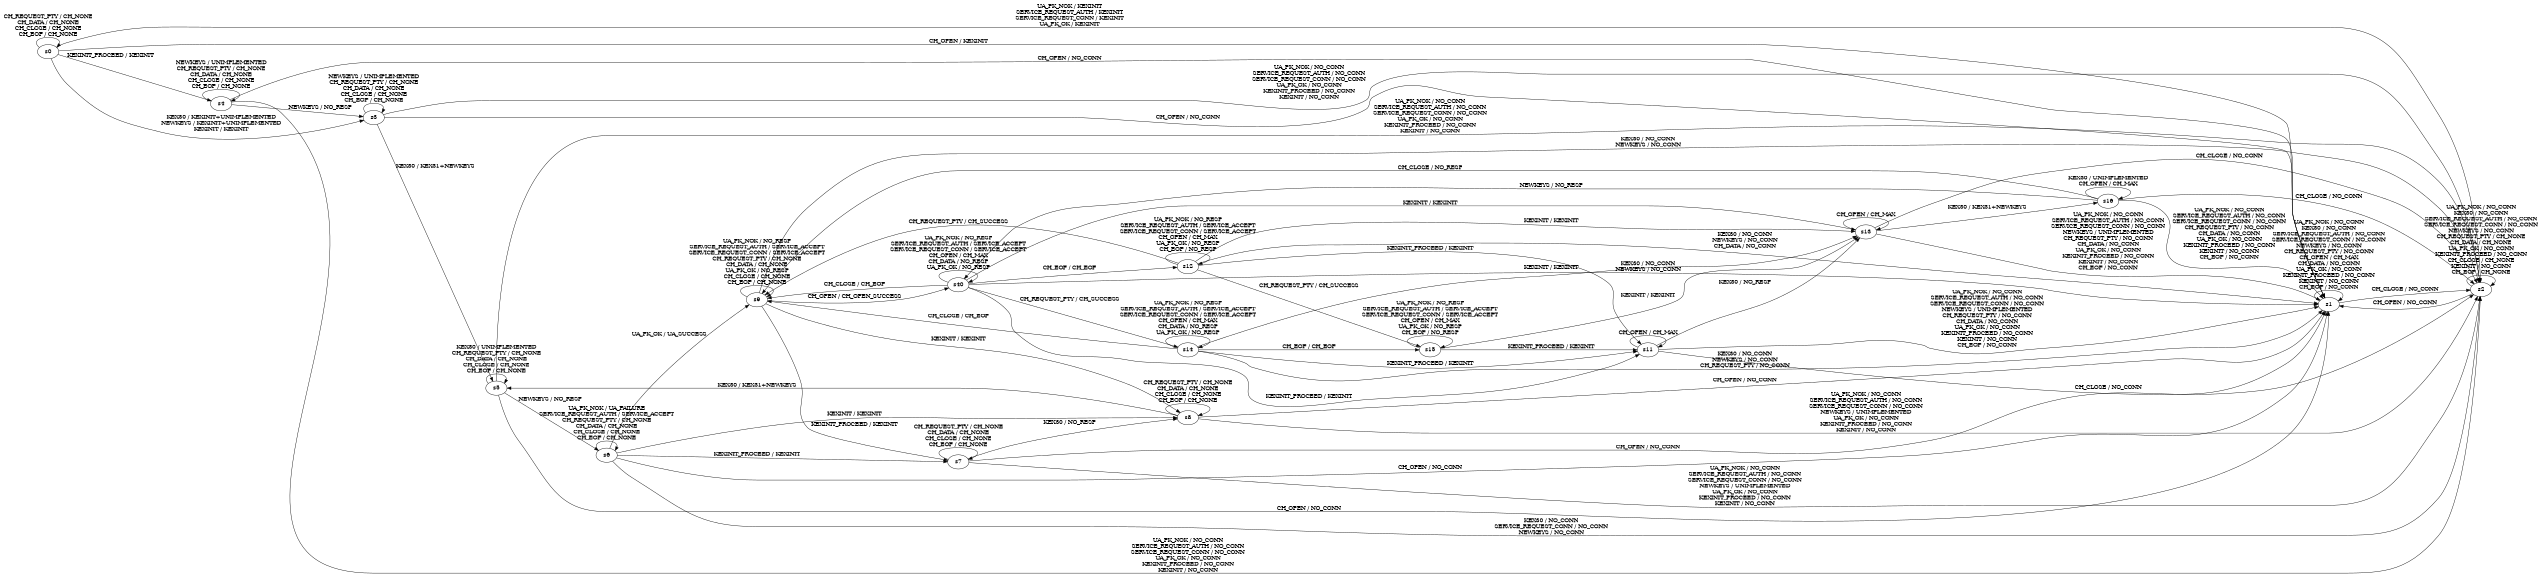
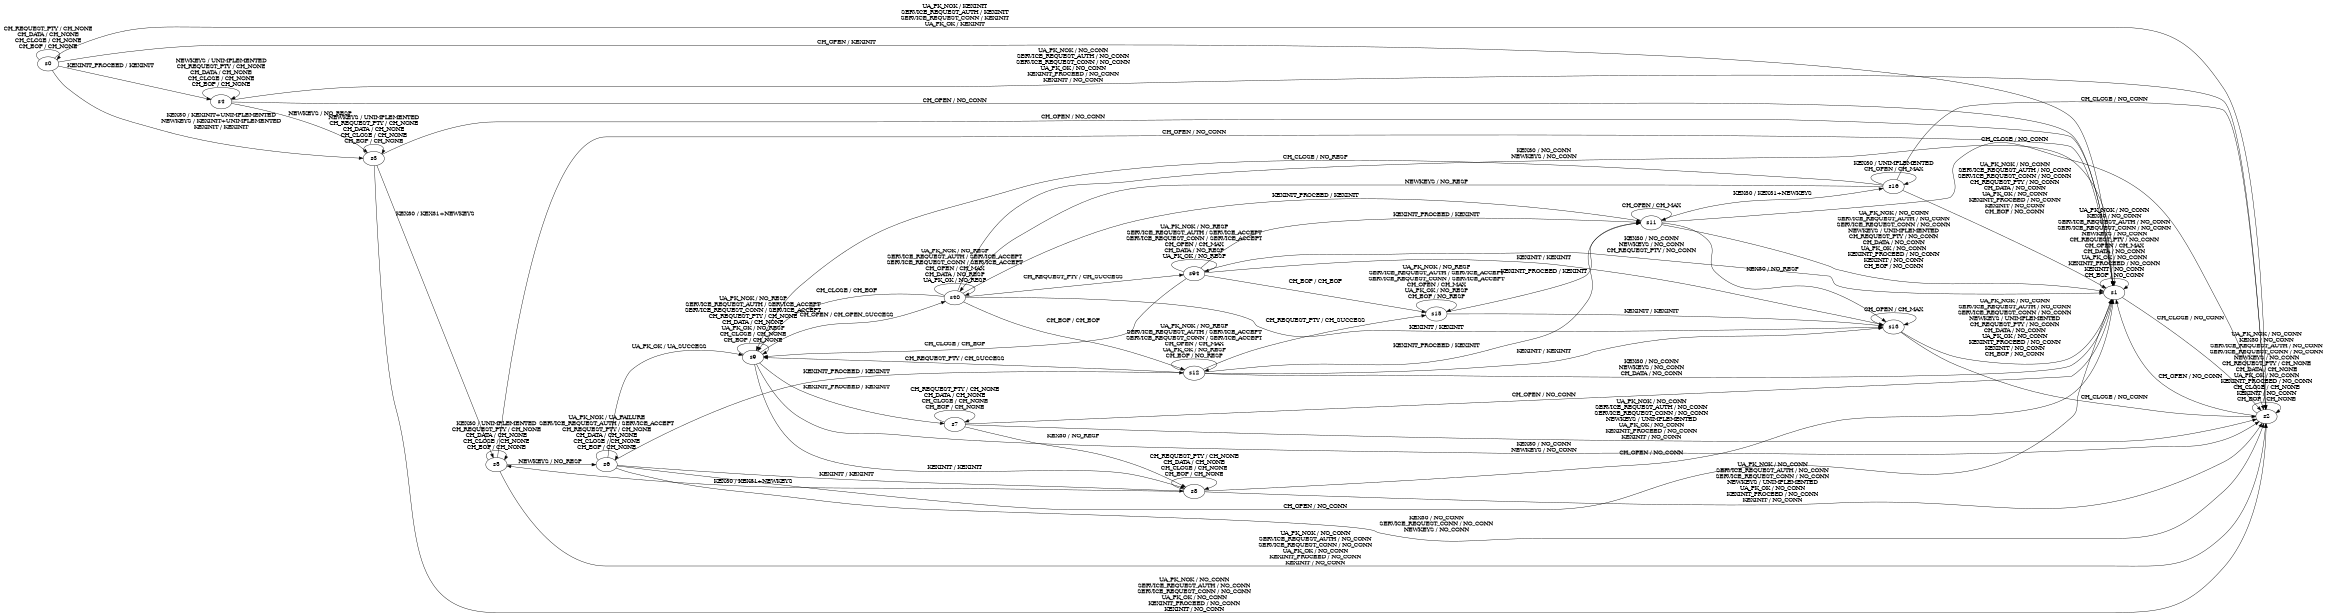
edge "s13" -> "s16": now "s11" -> "s16"
node "s14": label "s14" -> "s94"
edge "s6" -> "s7": now "s6" -> "s12"
